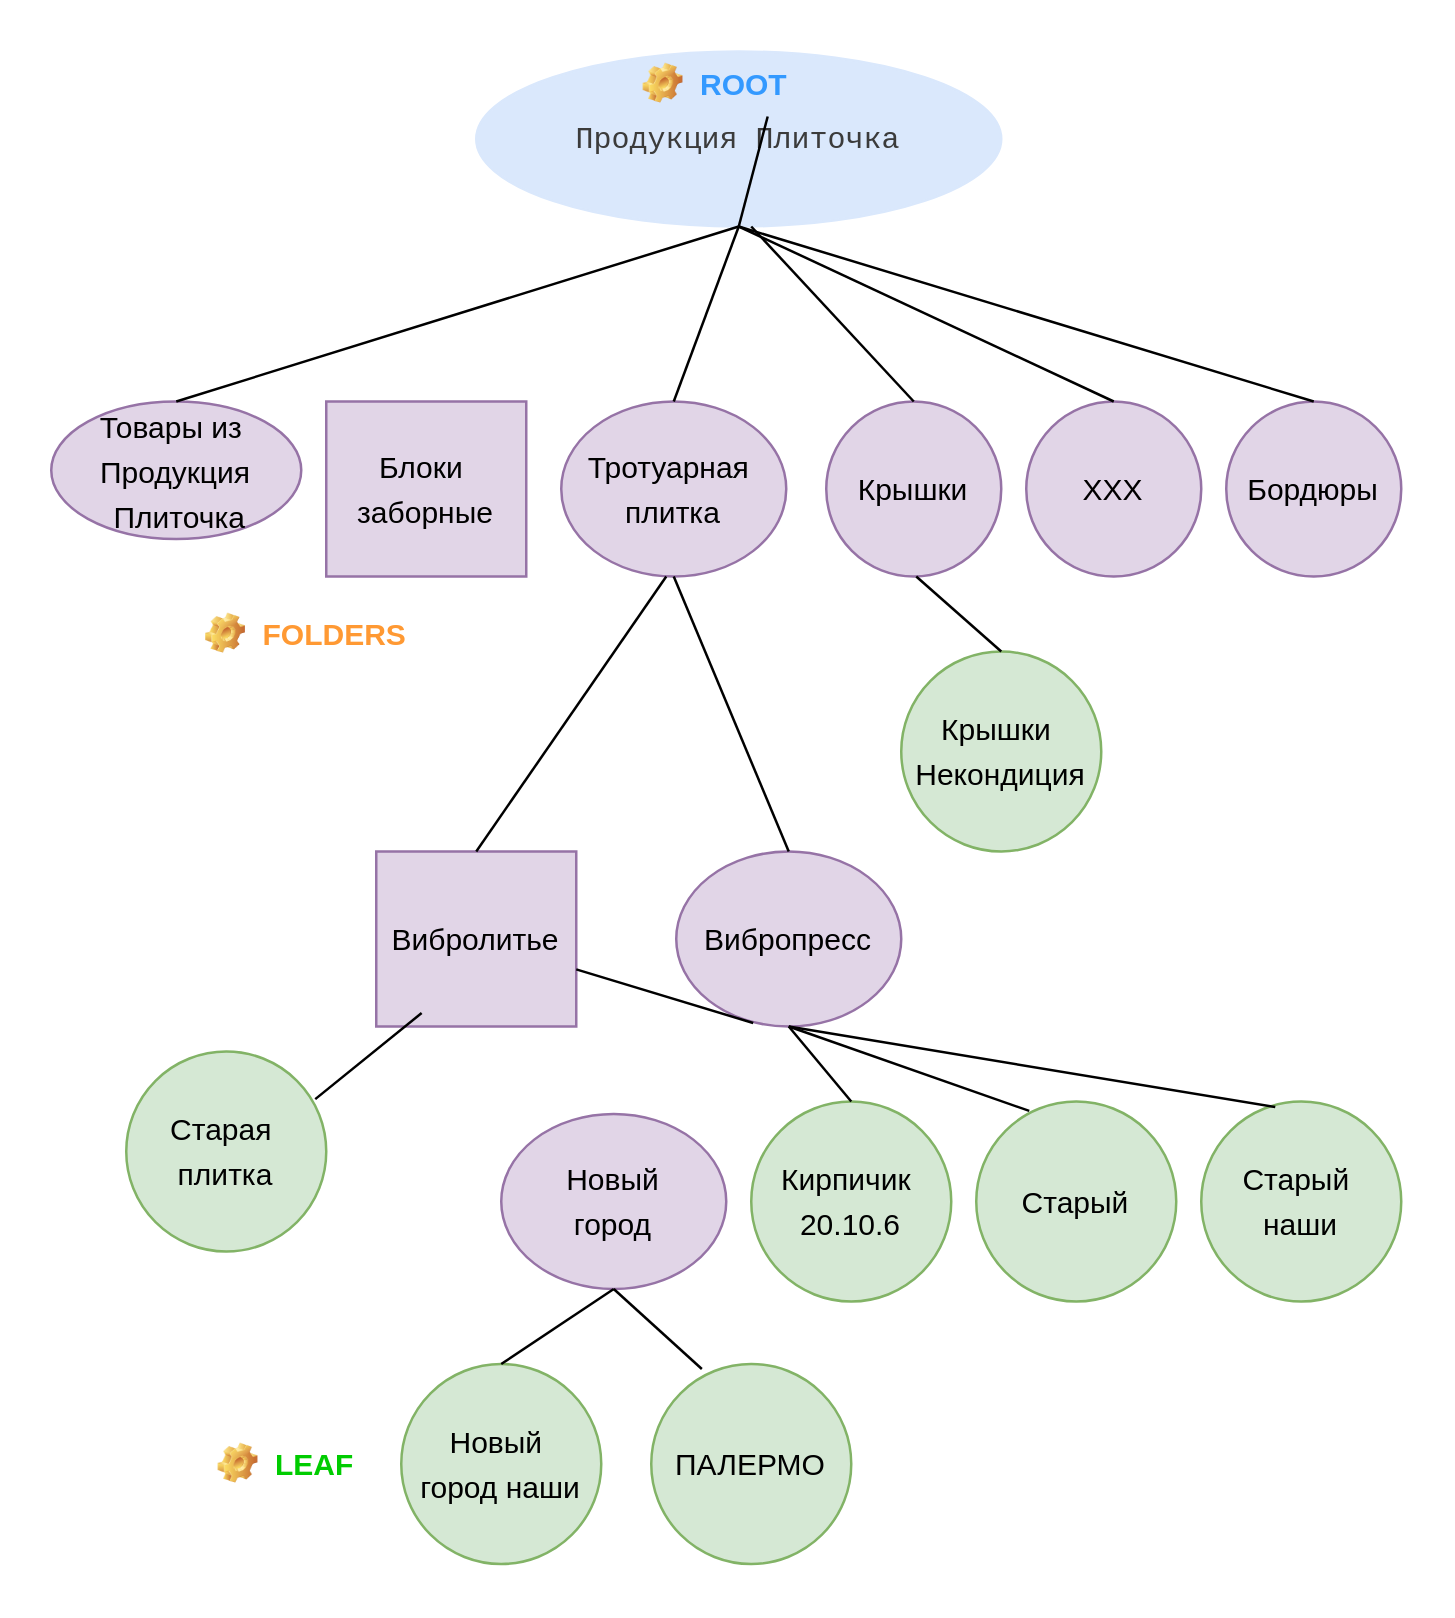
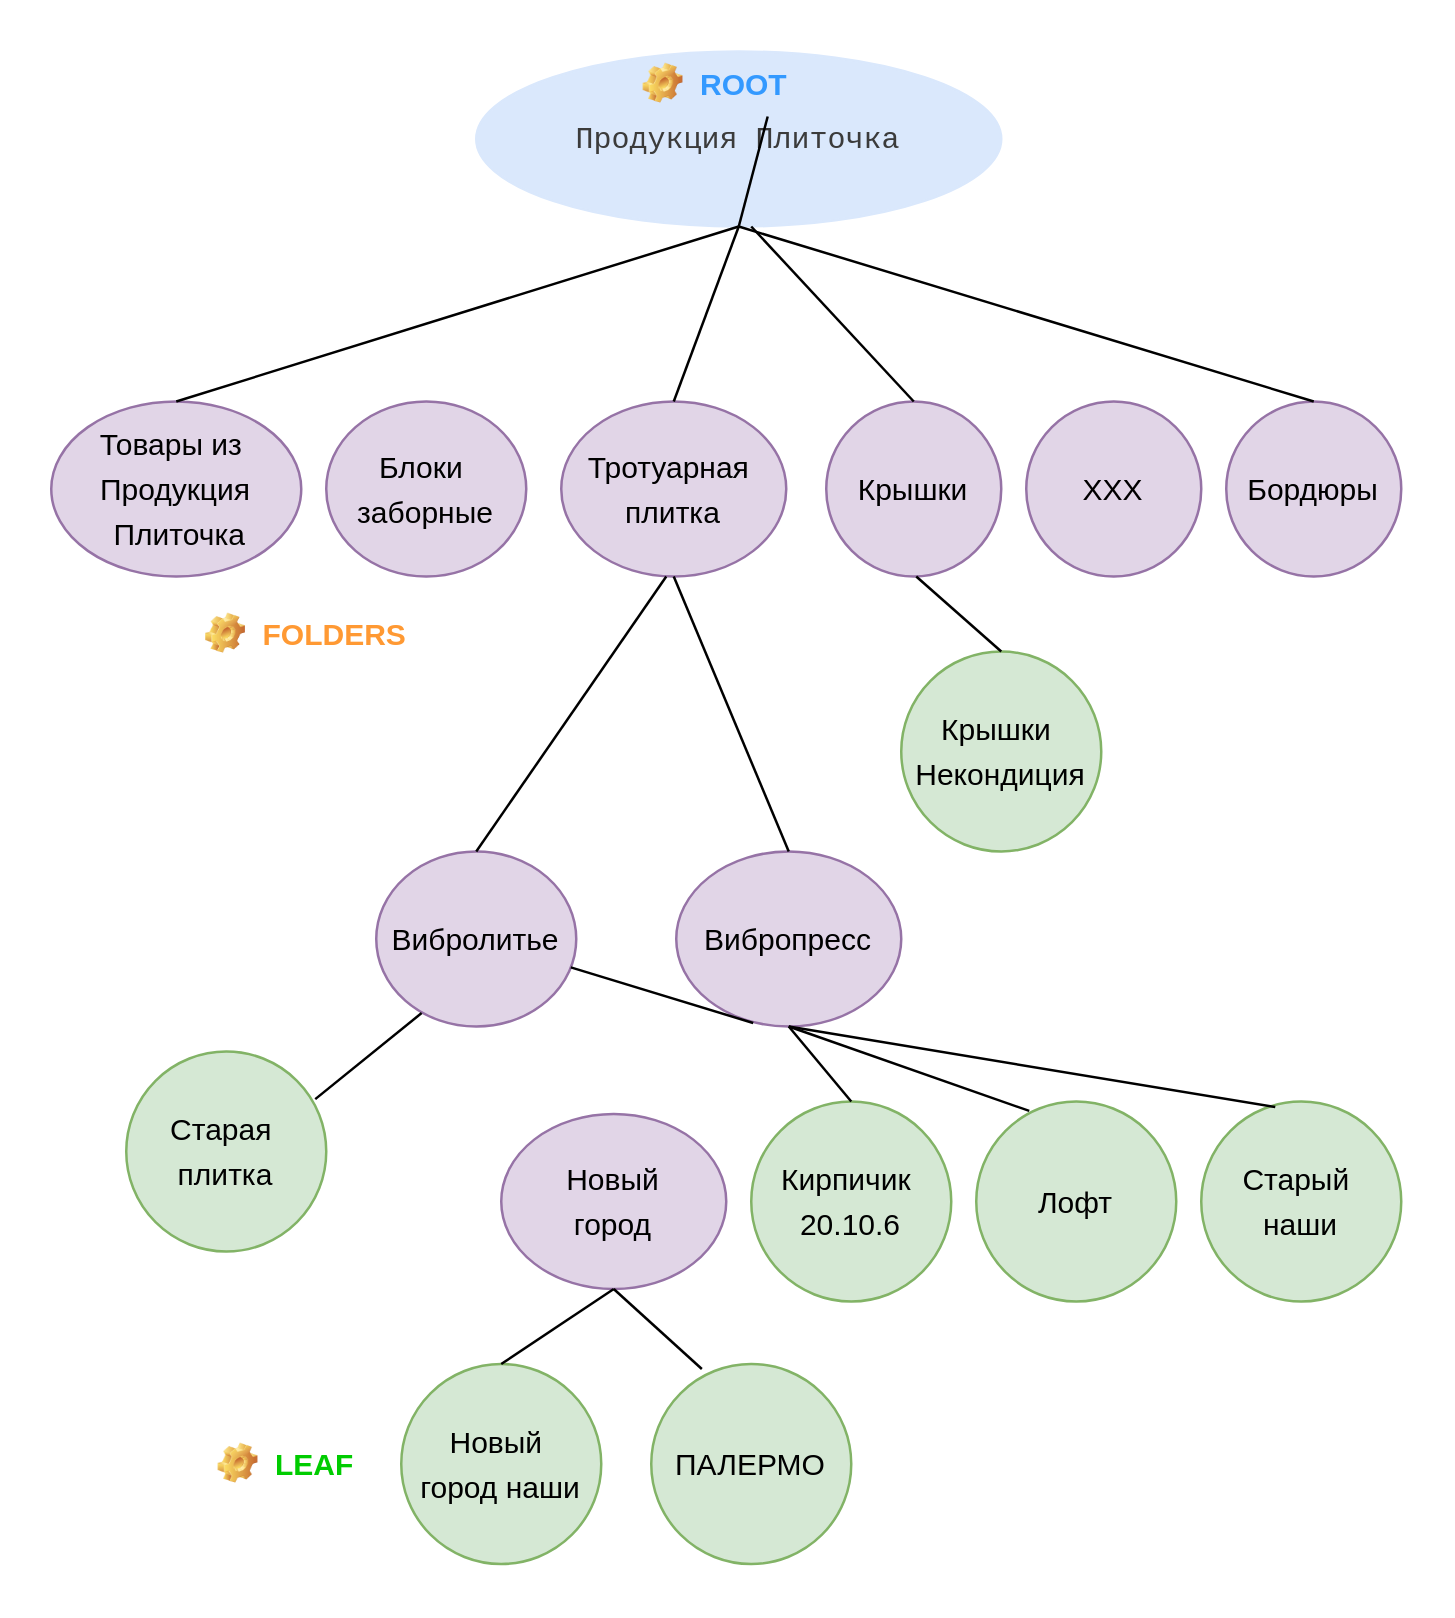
edge "Продукция Плиточка" -- "ХХХ": removed
node "Товары из Продукция Плиточка": size 250x138 -> 250x175
node "Блоки заборные": shape rectangle -> ellipse
node "Вибролитье": shape rectangle -> ellipse
node "Старый": label "Старый" -> "Лофт"
